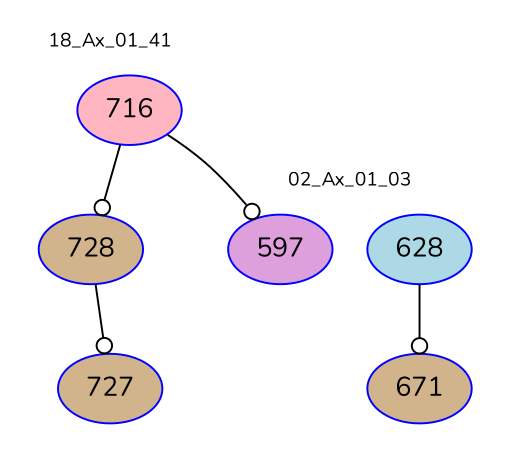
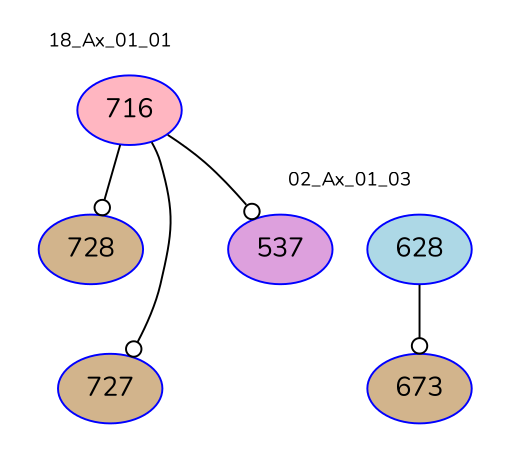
cluster "18_Ax_01_41": label "18_Ax_01_41" -> "18_Ax_01_01"
node "597": label "597" -> "537"
edge "728" -> "727": now "716" -> "727"
node "671": label "671" -> "673"
